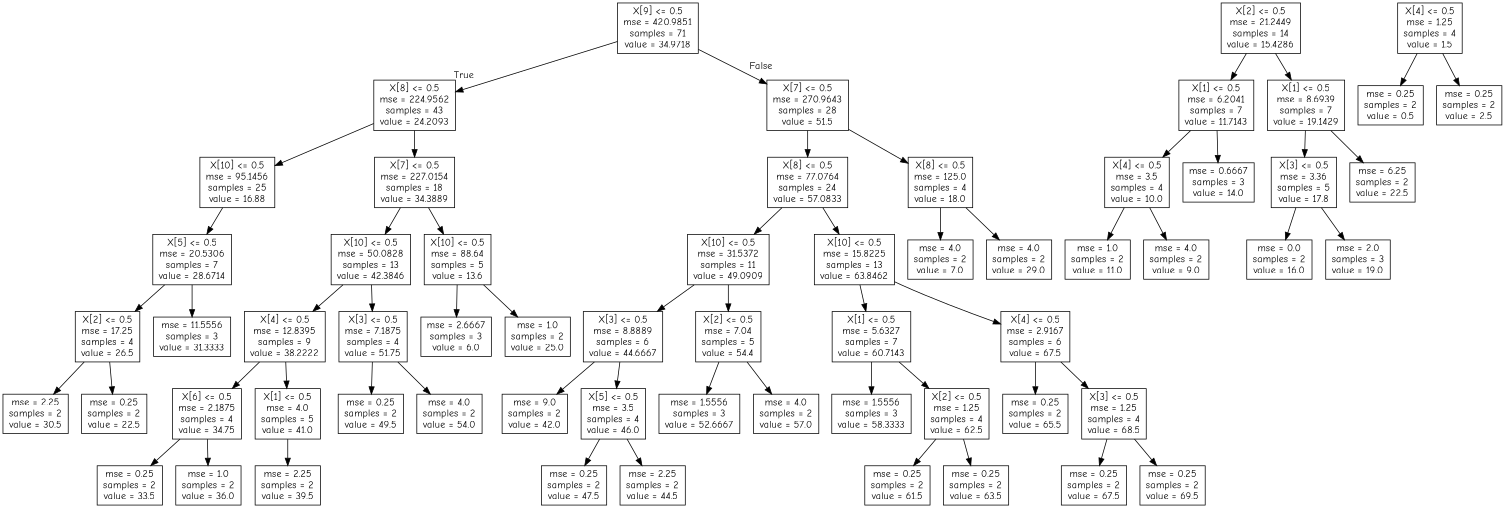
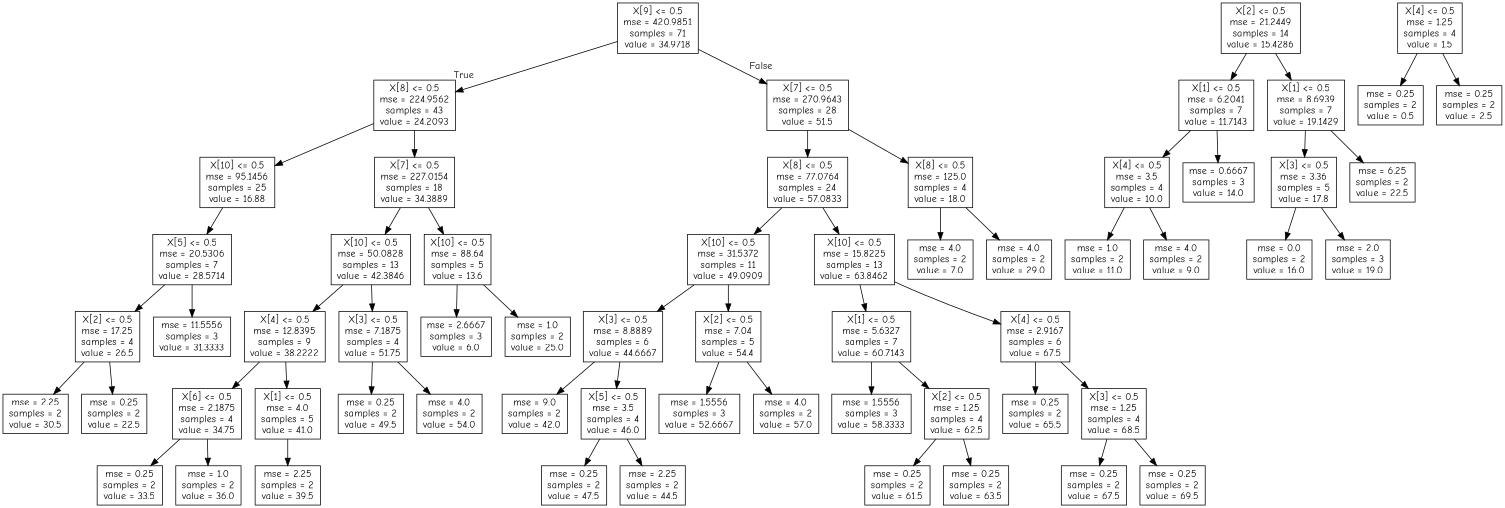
node "X[5] <= 0.5 mse = 20.5306 samples = 7 value = 28.6714": label "X[5] <= 0.5 mse = 20.5306 samples = 7 value = 28.6714" -> "X[5] <= 0.5 mse = 20.5306 samples = 7 value = 28.5714"
